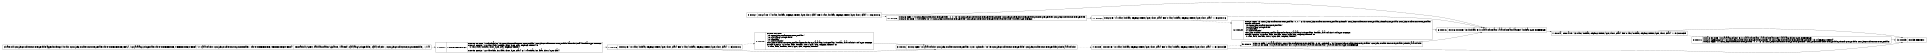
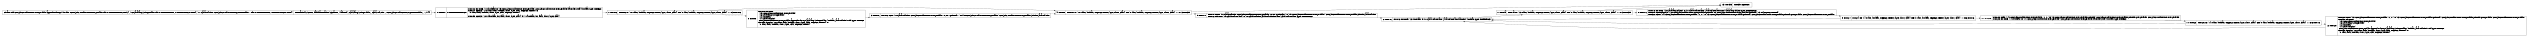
edge "8: 0x001c" -> "13: 0x0035": now "8: 0x001c" -> "9: 0x0024"
edge "1: 0x0006" -> "3: 0x000c": now "1: 0x0006" -> "4: 0x000e"
